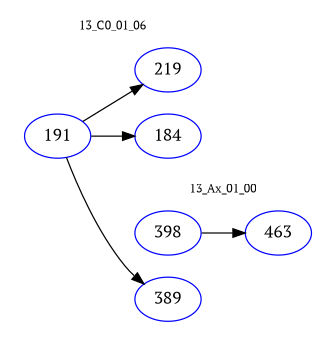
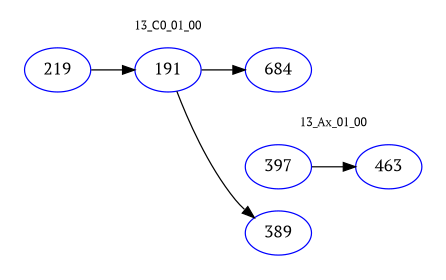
cluster "13_C0_01_06": label "13_C0_01_06" -> "13_C0_01_00"
edge "191" -> "219": reversed
node "184": label "184" -> "684"
node "398": label "398" -> "397"
